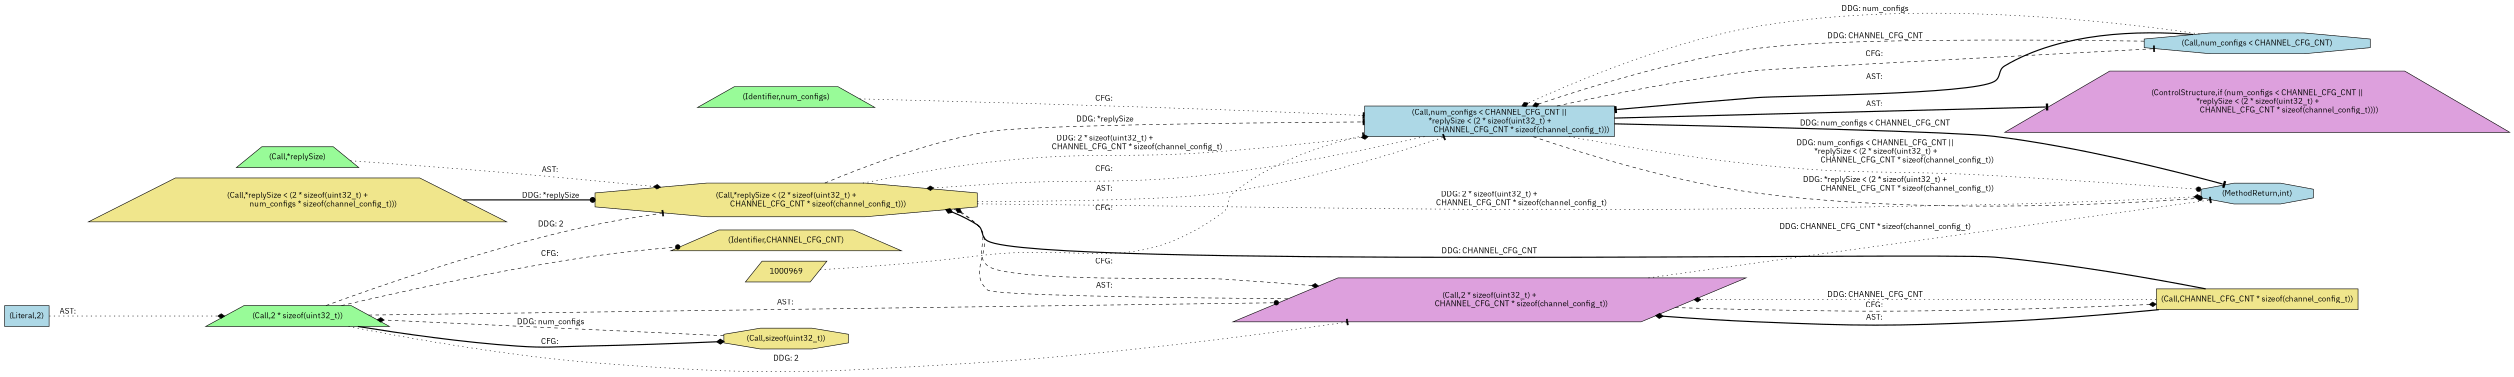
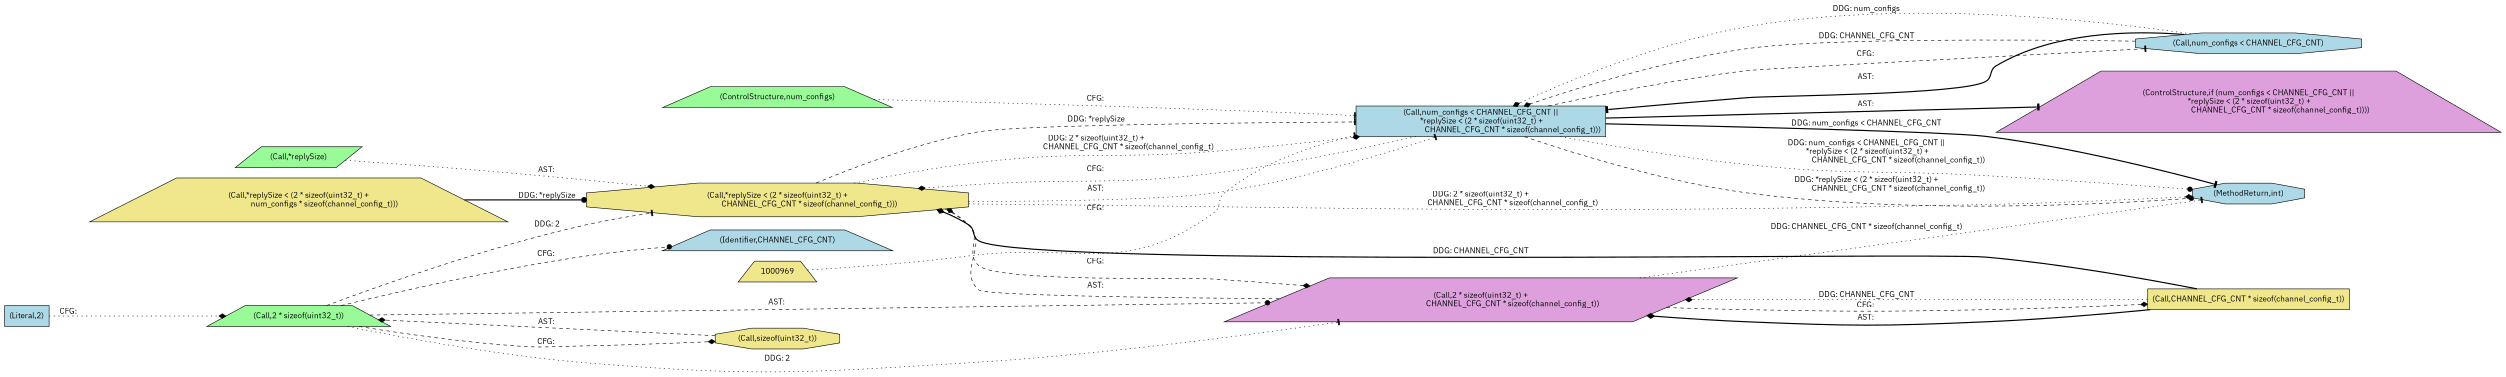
node "(Identifier,num_configs)": label "(Identifier,num_configs)" -> "(ControlStructure,num_configs)"
node "(Call,*replySize)": shape trapezium -> parallelogram
node "(Identifier,CHANNEL_CFG_CNT)": fillcolor khaki -> lightblue
node "1000969": shape parallelogram -> trapezium
edge "(Literal,2)" -> "(Call,2 * sizeof(uint32_t))": label "AST: " -> "CFG: "
edge "(Call,sizeof(uint32_t))" -> "(Call,2 * sizeof(uint32_t))": label "DDG: num_configs" -> "AST: "
edge "(Call,2 * sizeof(uint32_t))" -> "(Call,sizeof(uint32_t))": style bold -> dashed
